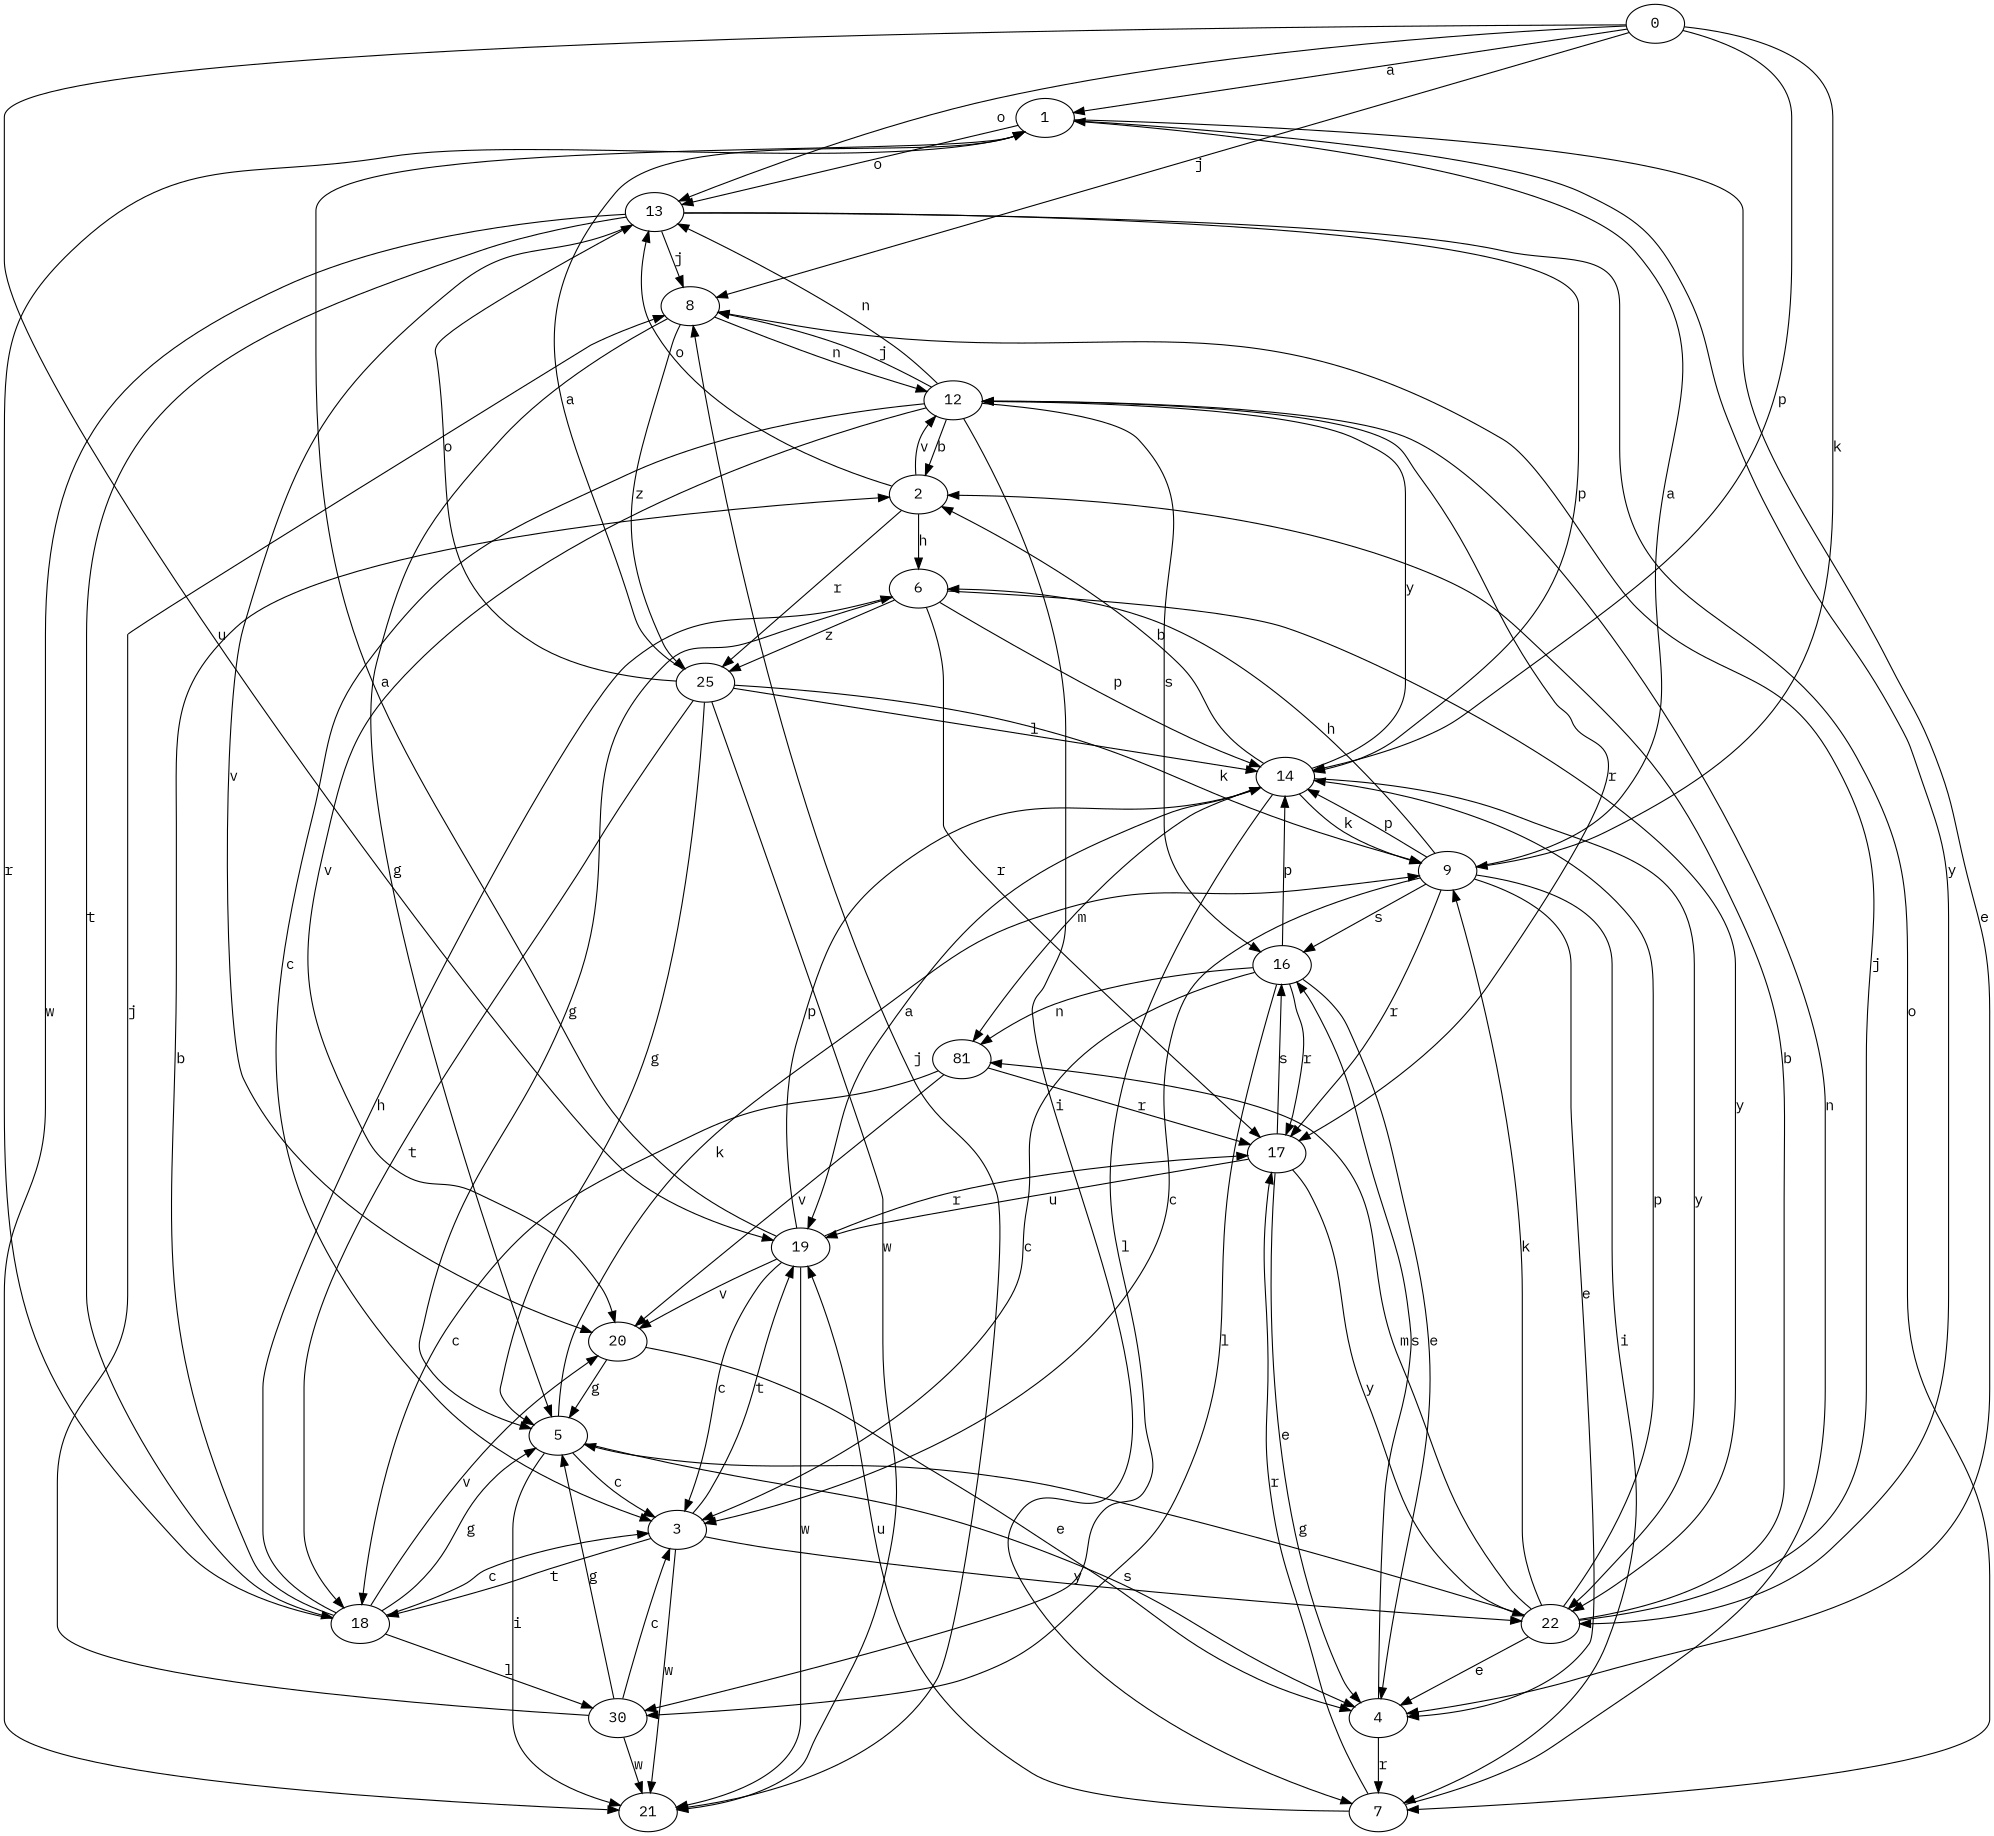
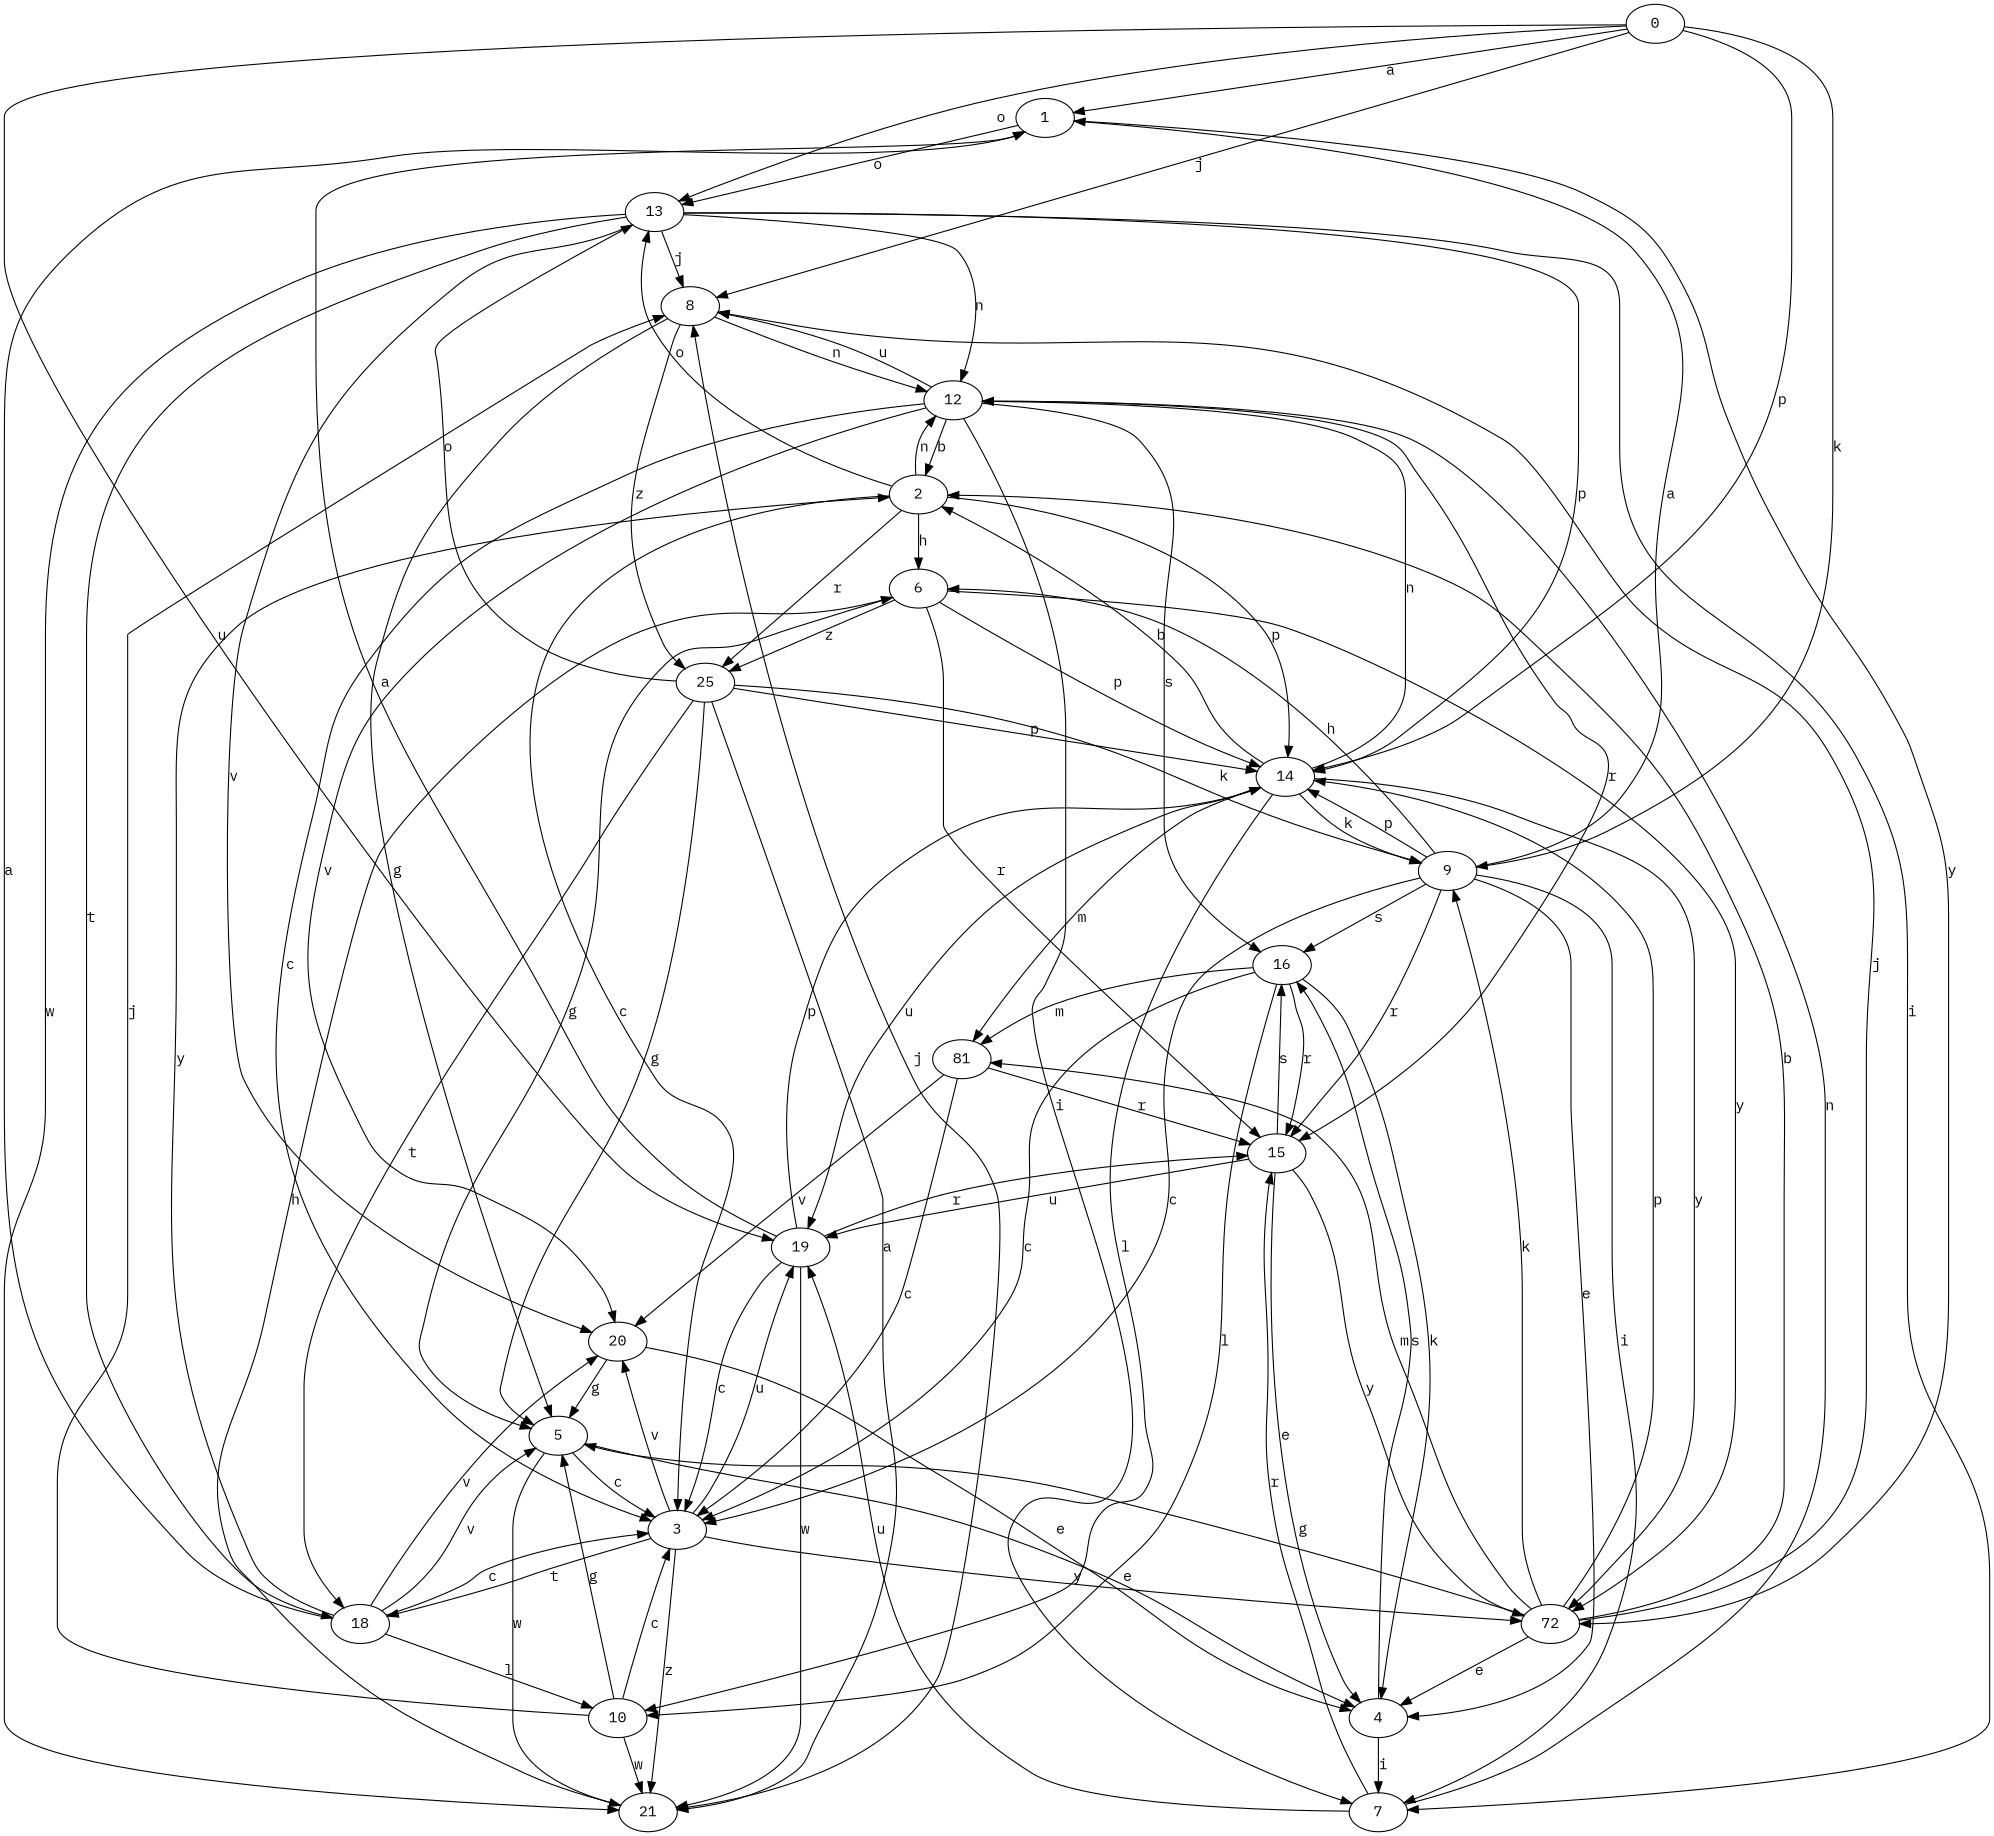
edge "25" -> "1": removed, label "a"
edge "12" -> "13": reversed
edge "12" -> "8": label "j" -> "u"
edge "2" -> "12": label "v" -> "n"
edge "14" -> "12": label "y" -> "n"
edge "25" -> "14": label "l" -> "p"
edge "1" -> "4": removed, label "e"
edge "18" -> "1": label "r" -> "a"
edge "16" -> "14": now "2" -> "14"
edge "2" -> "3": added, label "c"
edge "5" -> "9": removed, label "k"
edge "14" -> "19": label "a" -> "u"
edge "16" -> "81": label "n" -> "m"
edge "13" -> "7": label "o" -> "i"
edge "18" -> "6": now "21" -> "6"
edge "18" -> "2": label "b" -> "y"
node "17": label "17" -> "15"
edge "81" -> "18": now "81" -> "3"
edge "25" -> "21": label "w" -> "a"
edge "19" -> "20": now "3" -> "20"
edge "16" -> "4": label "e" -> "k"
edge "3" -> "19": label "t" -> "u"
edge "18" -> "5": label "g" -> "v"
edge "5" -> "4": label "s" -> "e"
edge "5" -> "21": label "i" -> "w"
node "22": label "22" -> "72"
edge "3" -> "21": label "w" -> "z"
node "30": label "30" -> "10"
edge "4" -> "7": label "r" -> "i"
